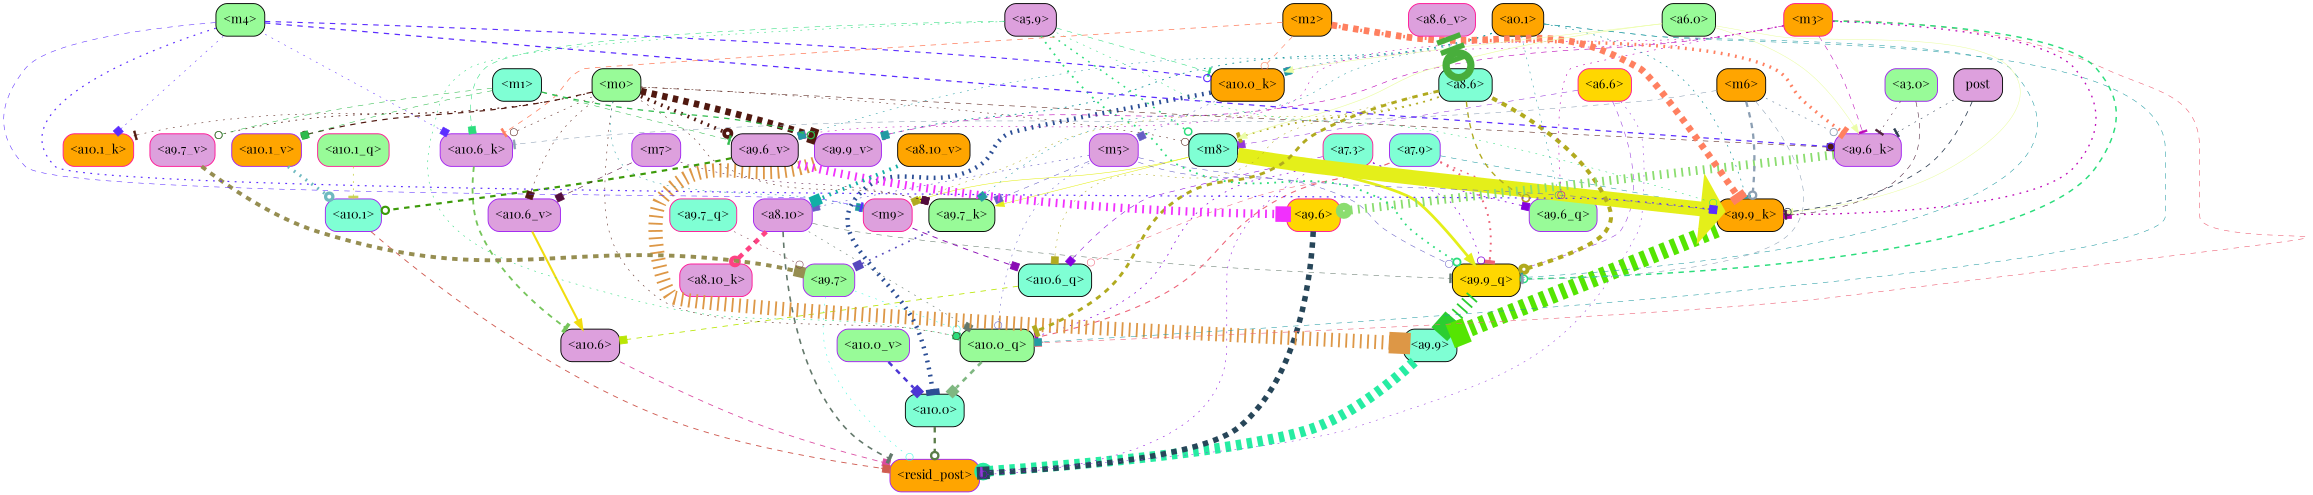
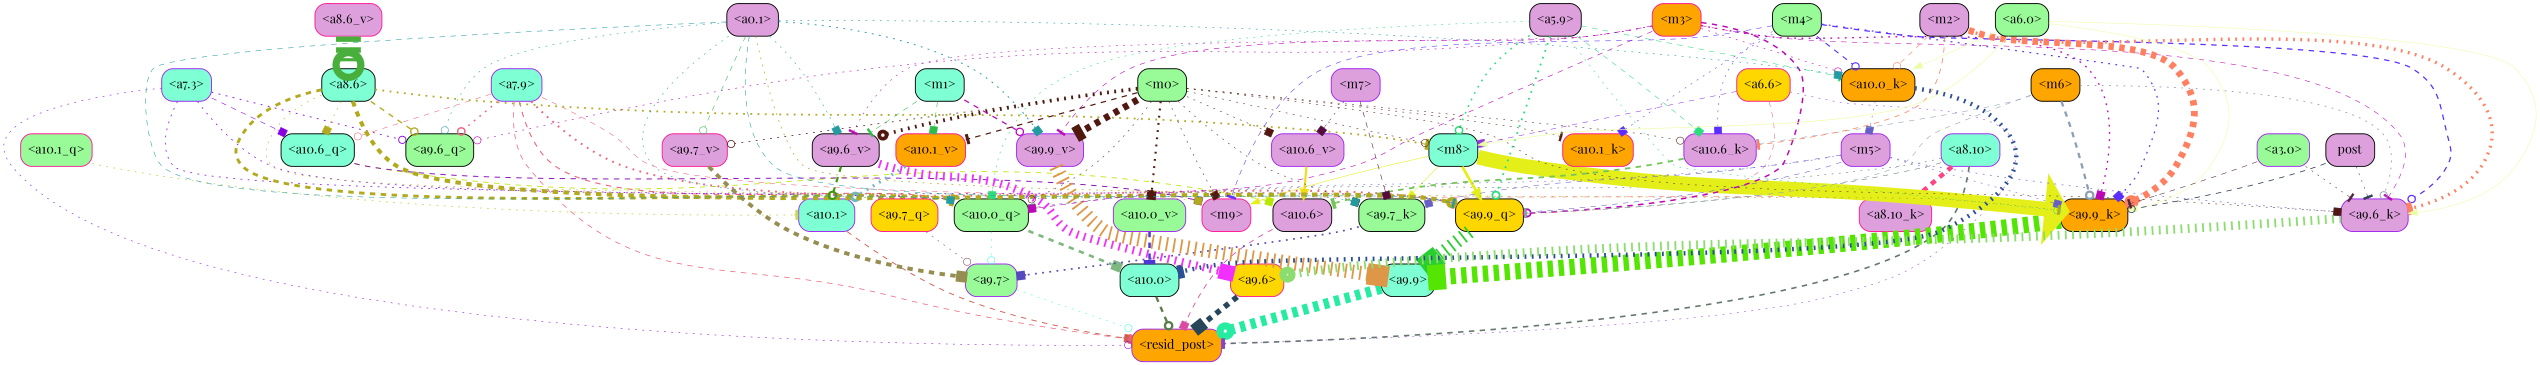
node "<m2>": fillcolor orange -> plum
node "<a0.1>": fillcolor orange -> plum
edge "<m2>" -> "<a9.9_k>": arrowhead tee -> odot
edge "<a0.1>" -> "<a9.9_k>": color #229ba2 -> #b1aa1f
edge "<m3>" -> "<a9.6_v>": arrowhead box -> tee
edge "<m1>" -> "<a9.7_v>": now "<a0.1>" -> "<a9.7_v>"
edge "<m0>" -> "<a9.6_k>": style dashed -> dotted
edge "<m1>" -> "<a9.9_v>": color #2fbb4c -> #bc07b7
edge "<m0>" -> "<a10.1_v>": arrowhead odot -> tee
edge "<m0>" -> "<a10.0_v>": added
node "<a10.1_v>": color purple -> deeppink
node "<a8.10_v>": removed
node "<a7.3>": color deeppink -> purple
edge "<m7>" -> "<a10.6_v>": style dashed -> dotted
edge "<a7.9>" -> "<a9.9_k>": color #229ba2 -> #ed6378
edge "<m7>" -> "<a9.7_k>": style dotted -> dashed
edge "<m5>" -> "<a8.10>": now "<m5>" -> "<a9.6_k>"
edge "<m0>" -> "<m9>": color #229ba2 -> #50180f
edge "<m5>" -> "<a9.9_k>": style dashed -> dotted
edge "<a7.3>" -> "<a9.6_q>": arrowhead box -> odot
node "<a9.7_q>": fillcolor aquamarine -> gold
node "<a8.10>": fillcolor plum -> aquamarine
node "<a9.6_q>": color purple -> black
edge "<a6.6>" -> "<a9.9_q>": color #9438db -> #ed6378
edge "<m3>" -> "<a9.9_q>": color #2bdd7c -> #bc07b7
edge "<m9>" -> "<a10.6_q>": reversed
edge "<a7.9>" -> "<resid_post>": added
edge "<m3>" -> "<a10.0_q>": color #ed6378 -> #bc07b7
edge "<a9.7>" -> "<a10.0_q>": reversed
edge "<a10.0_v>" -> "<a10.0>": arrowhead box -> tee
